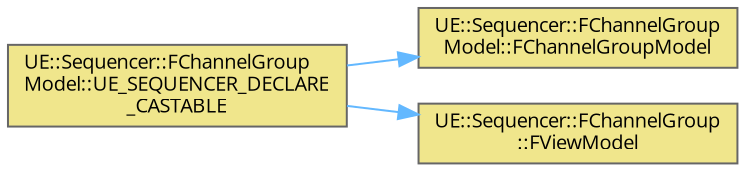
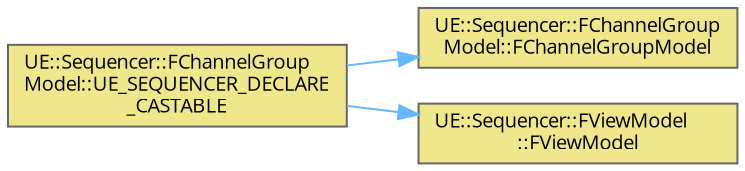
node "UE::Sequencer::FChannelGroup ::FViewModel": label "UE::Sequencer::FChannelGroup ::FViewModel" -> "UE::Sequencer::FViewModel ::FViewModel"
